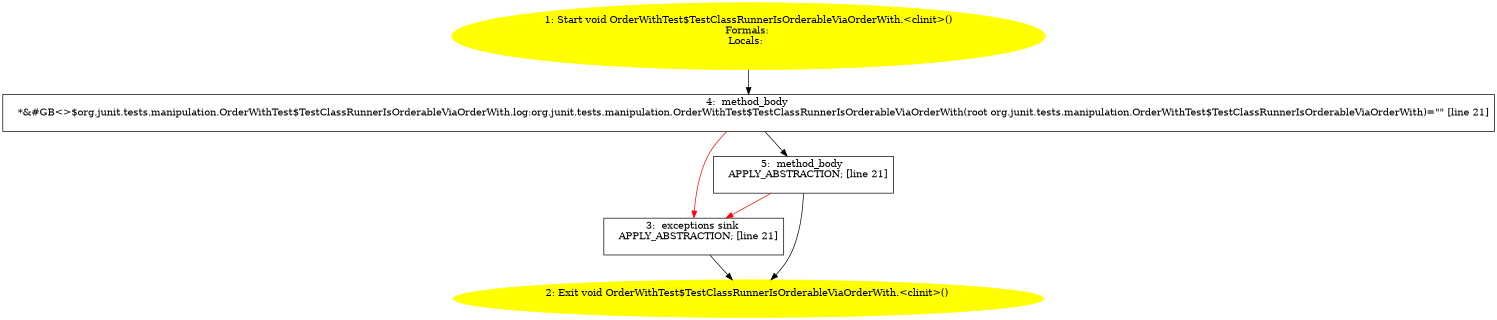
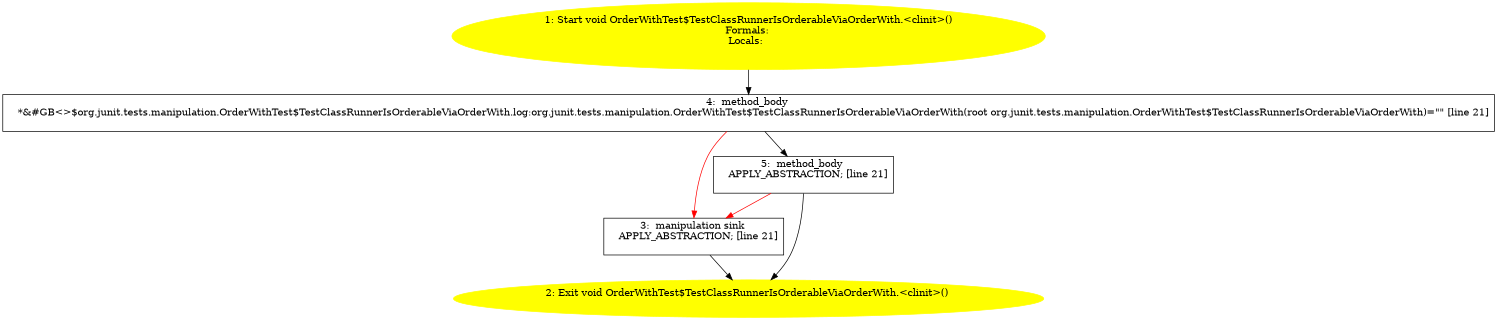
node "3:  exceptions sink APPLY_ABSTRACTION; [line 21]": label "3:  exceptions sink APPLY_ABSTRACTION; [line 21]" -> "3:  manipulation sink APPLY_ABSTRACTION; [line 21]"
